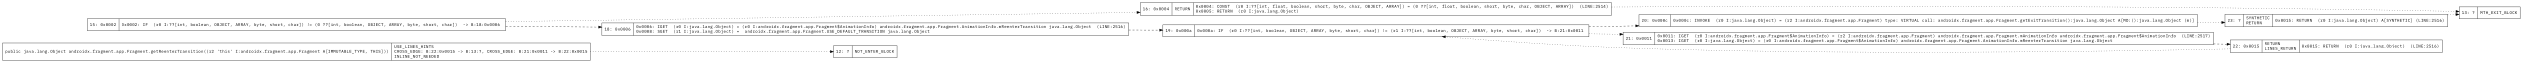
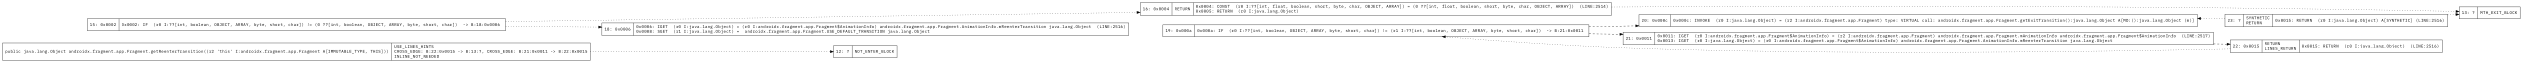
edge "20: 0x000c" -> "23: ?": reversed
edge "15: 0x0002" -> "18: 0x0006": style dashed -> dotted
edge "18: 0x0006" -> "19: 0x000a": removed
edge "19: 0x000a" -> "21: 0x0011": style dotted -> dashed
